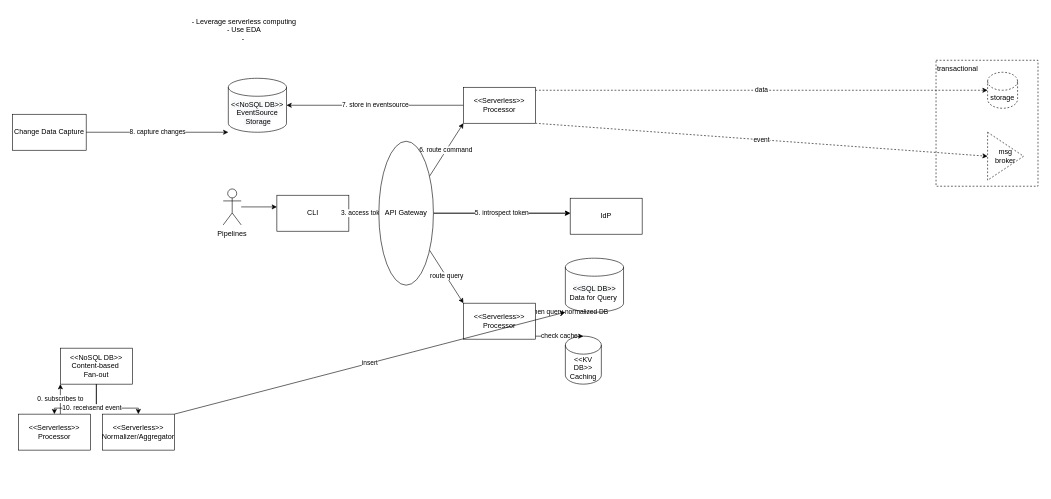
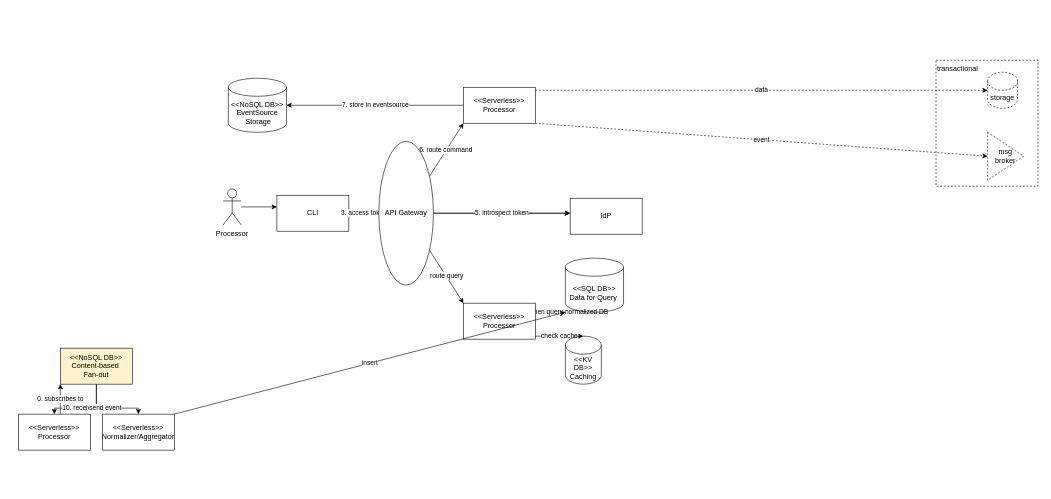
node "- Leverage serverless computing - Use EDA -": removed
node "Change Data Capture": removed
edge "Change Data Capture" -> "<<NoSQL DB>>EventSource Storage": removed, label "8. capture changes"
node "Pipelines": label "Pipelines" -> "Processor"
node "<<NoSQL DB>> Content-based Fan-out": fillcolor #ffffff -> #fff2cc
